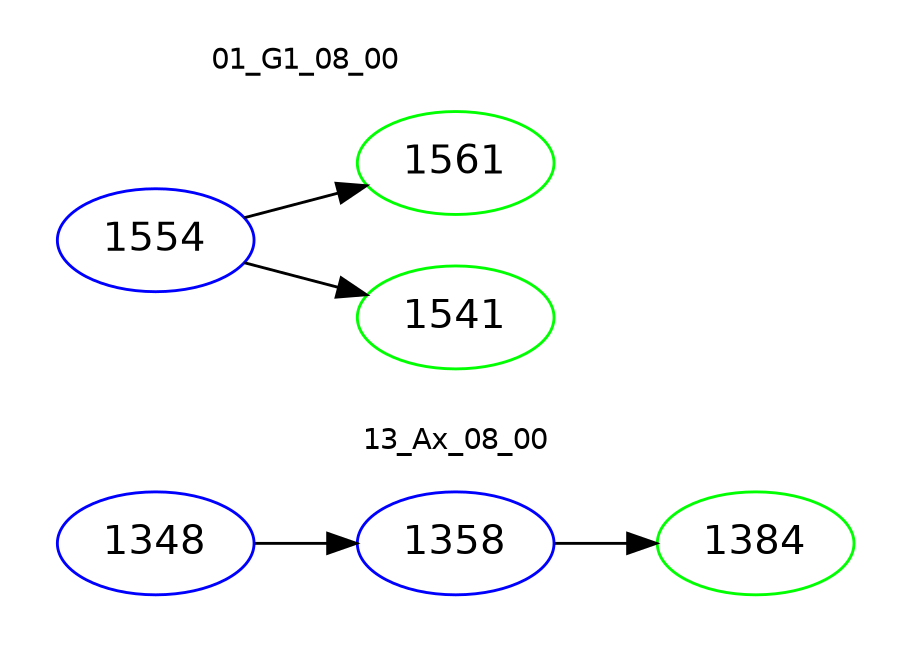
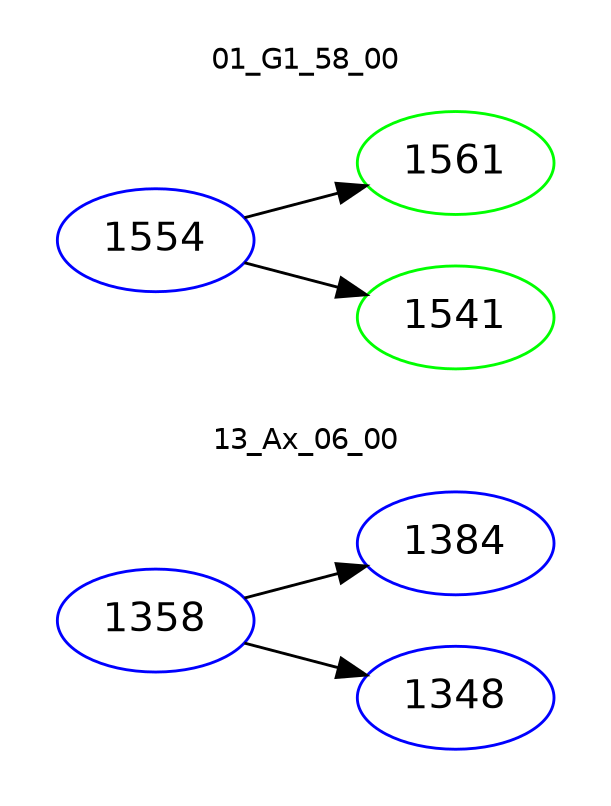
cluster "01_G1_08_00": label "01_G1_08_00" -> "01_G1_58_00"
cluster "13_Ax_08_00": label "13_Ax_08_00" -> "13_Ax_06_00"
edge "1348" -> "1358": reversed
node "1384": color green -> blue
